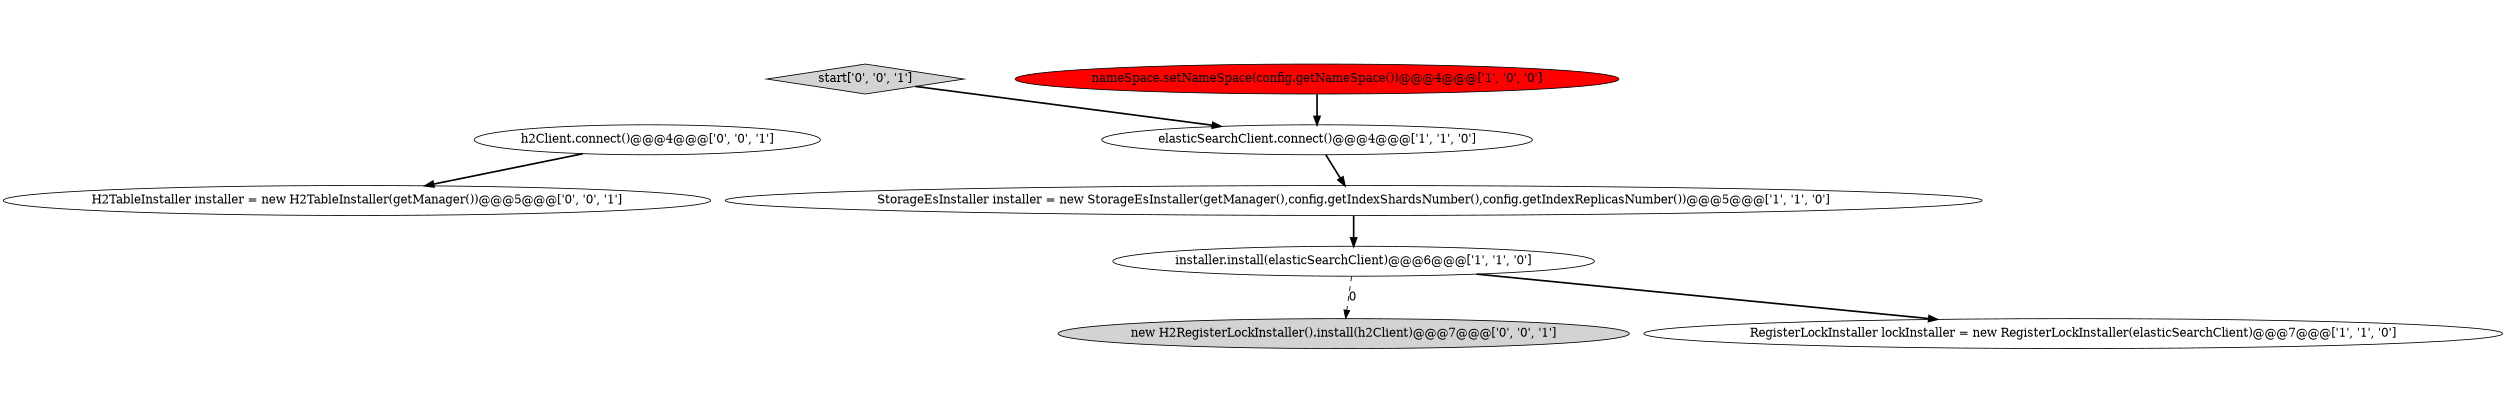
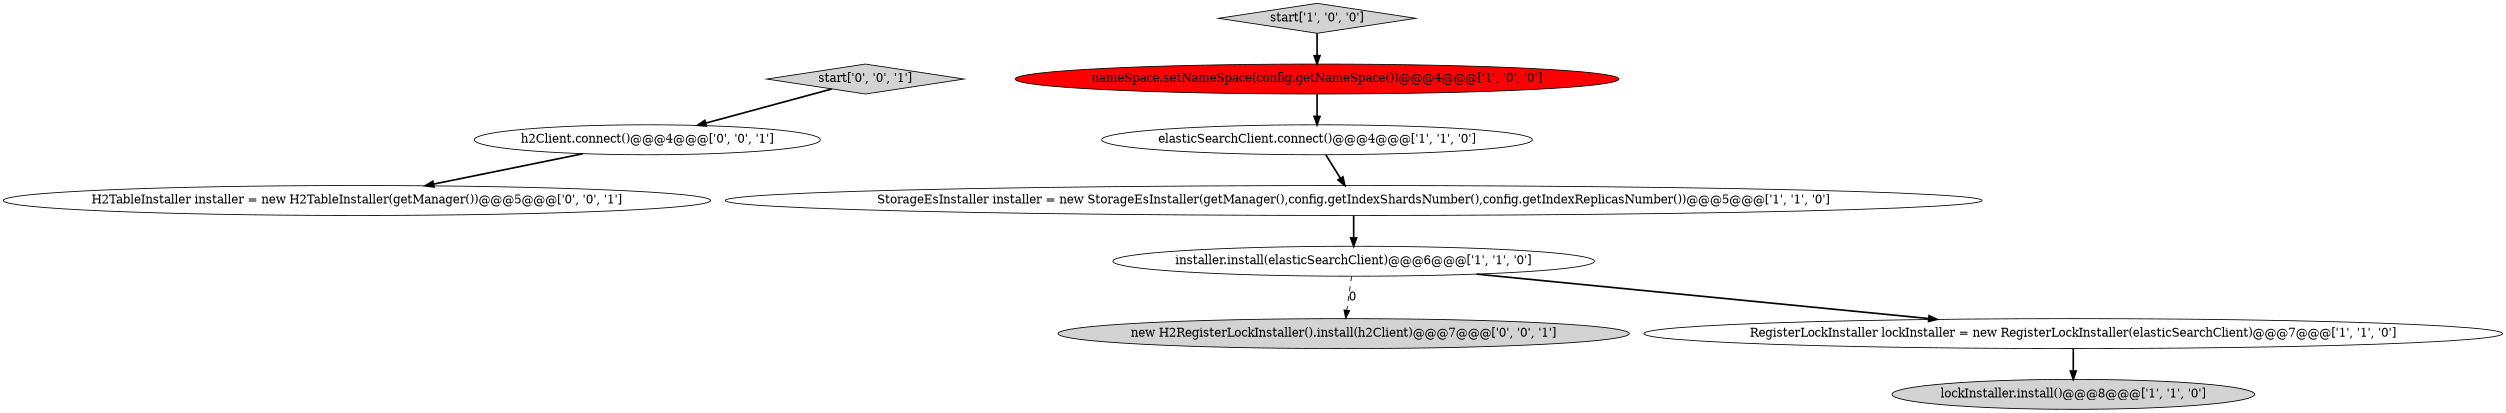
node "start['1', '0', '0']": added
edge "start['0', '0', '1']" -> "elasticSearchClient.connect()@@@4@@@['1', '1', '0']": now "start['0', '0', '1']" -> "h2Client.connect()@@@4@@@['0', '0', '1']"
node "lockInstaller.install()@@@8@@@['1', '1', '0']": added
